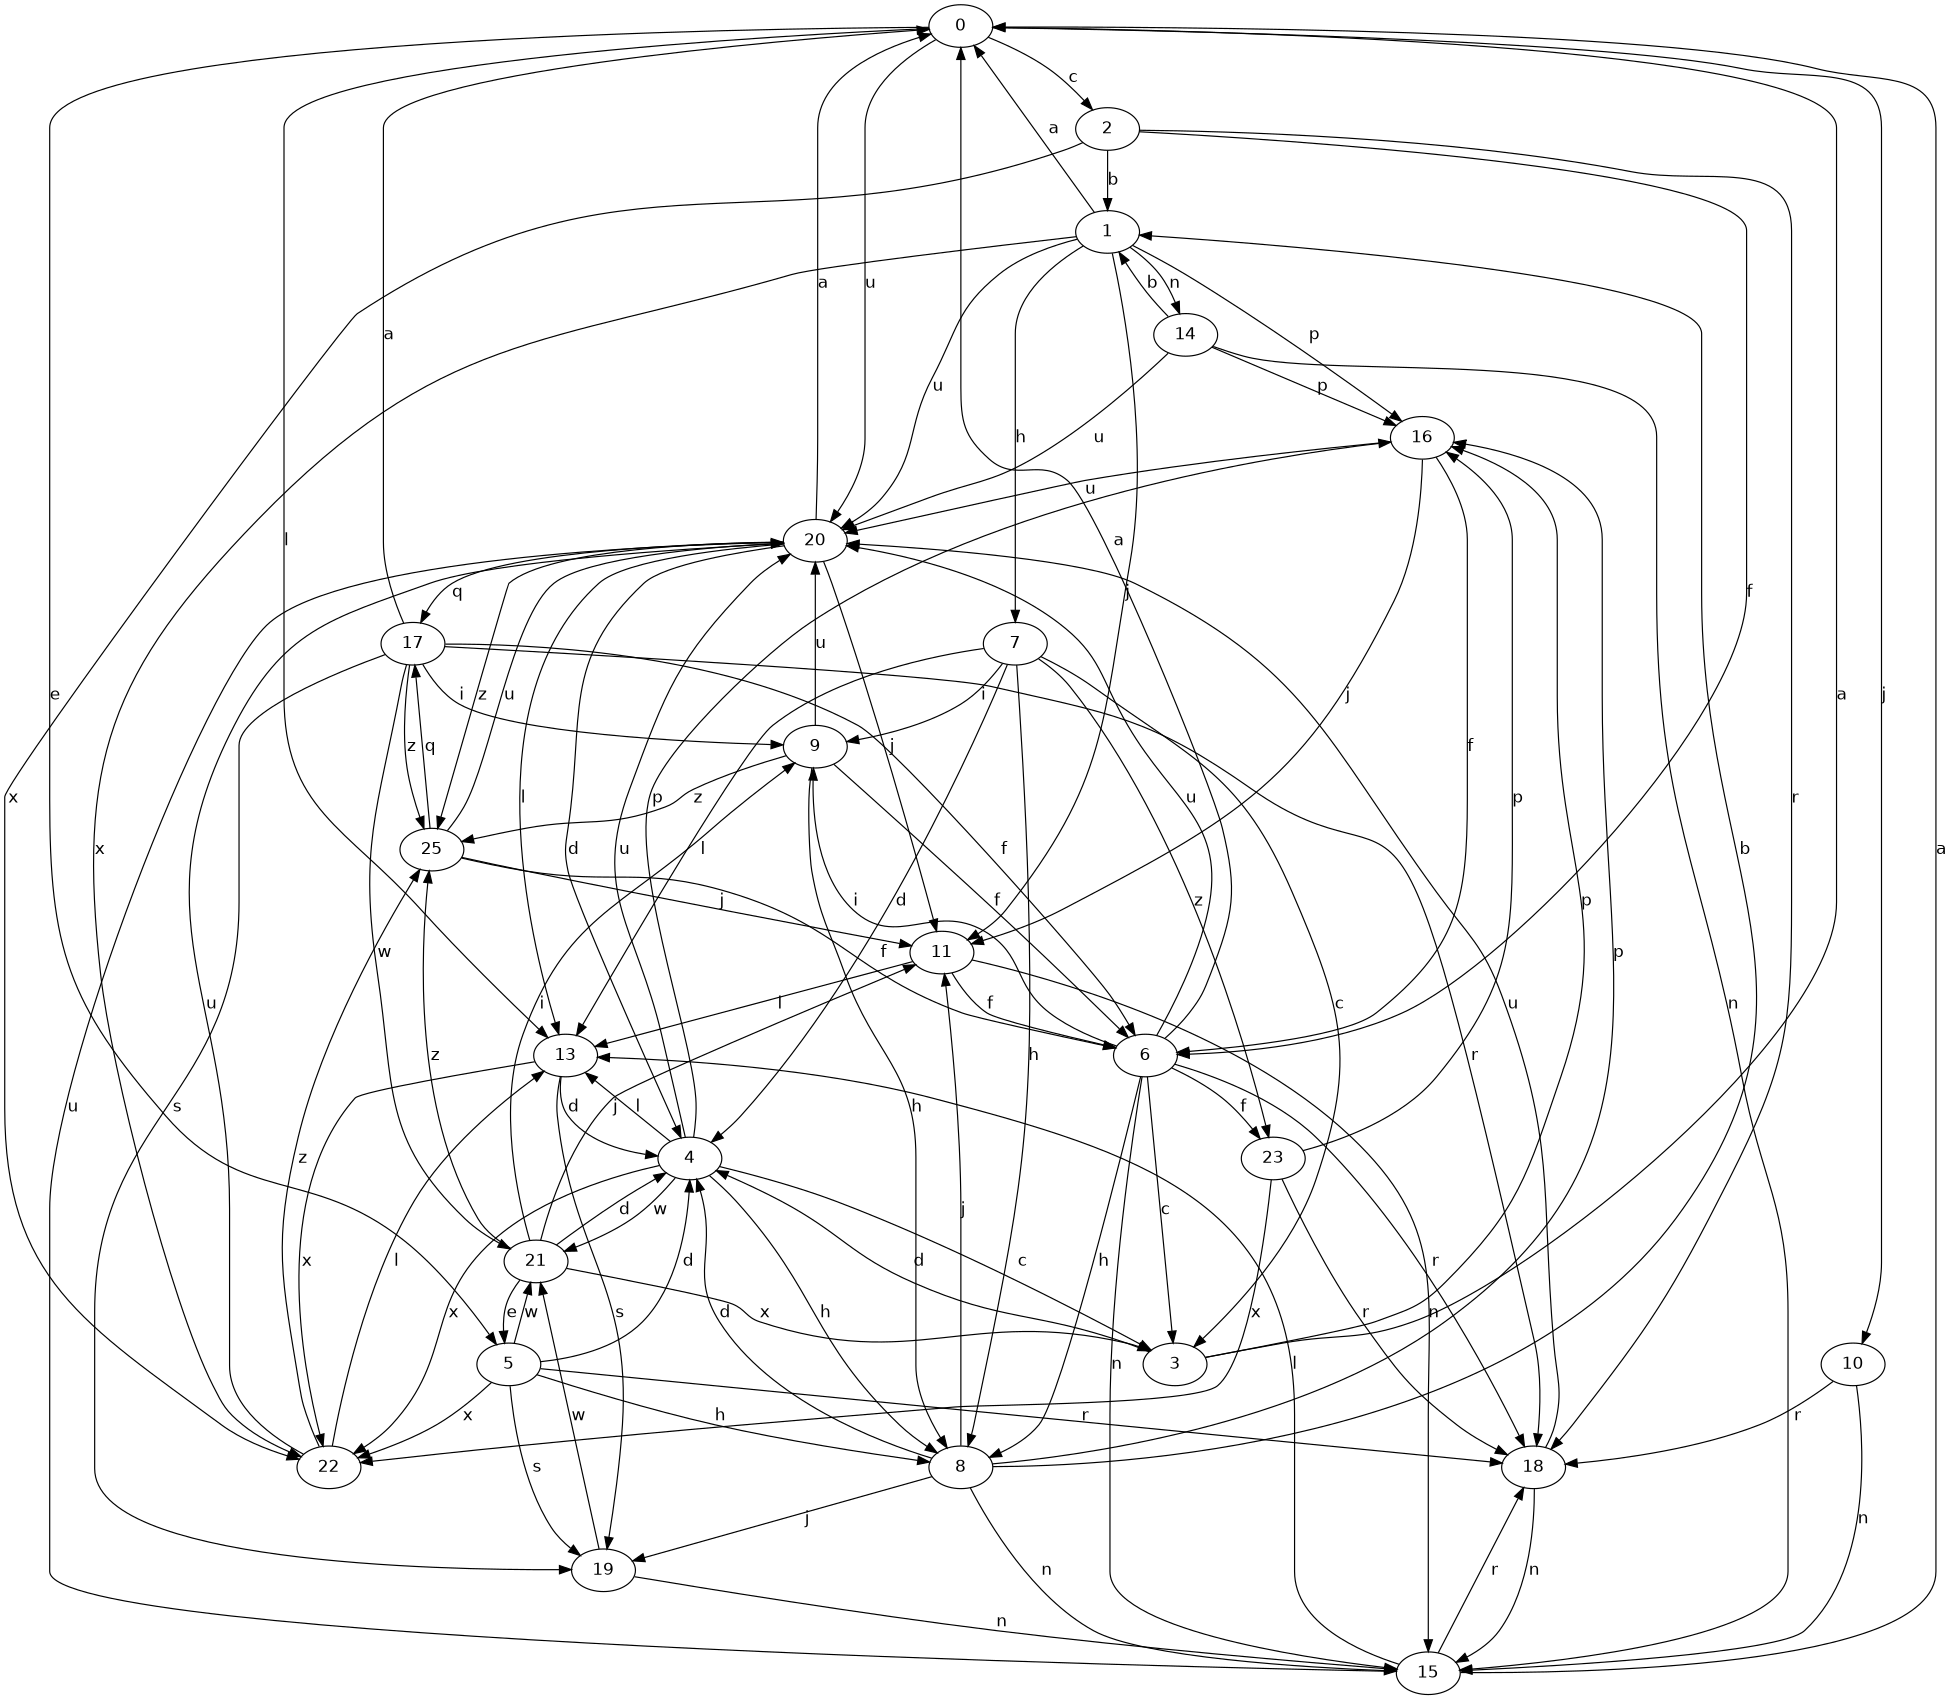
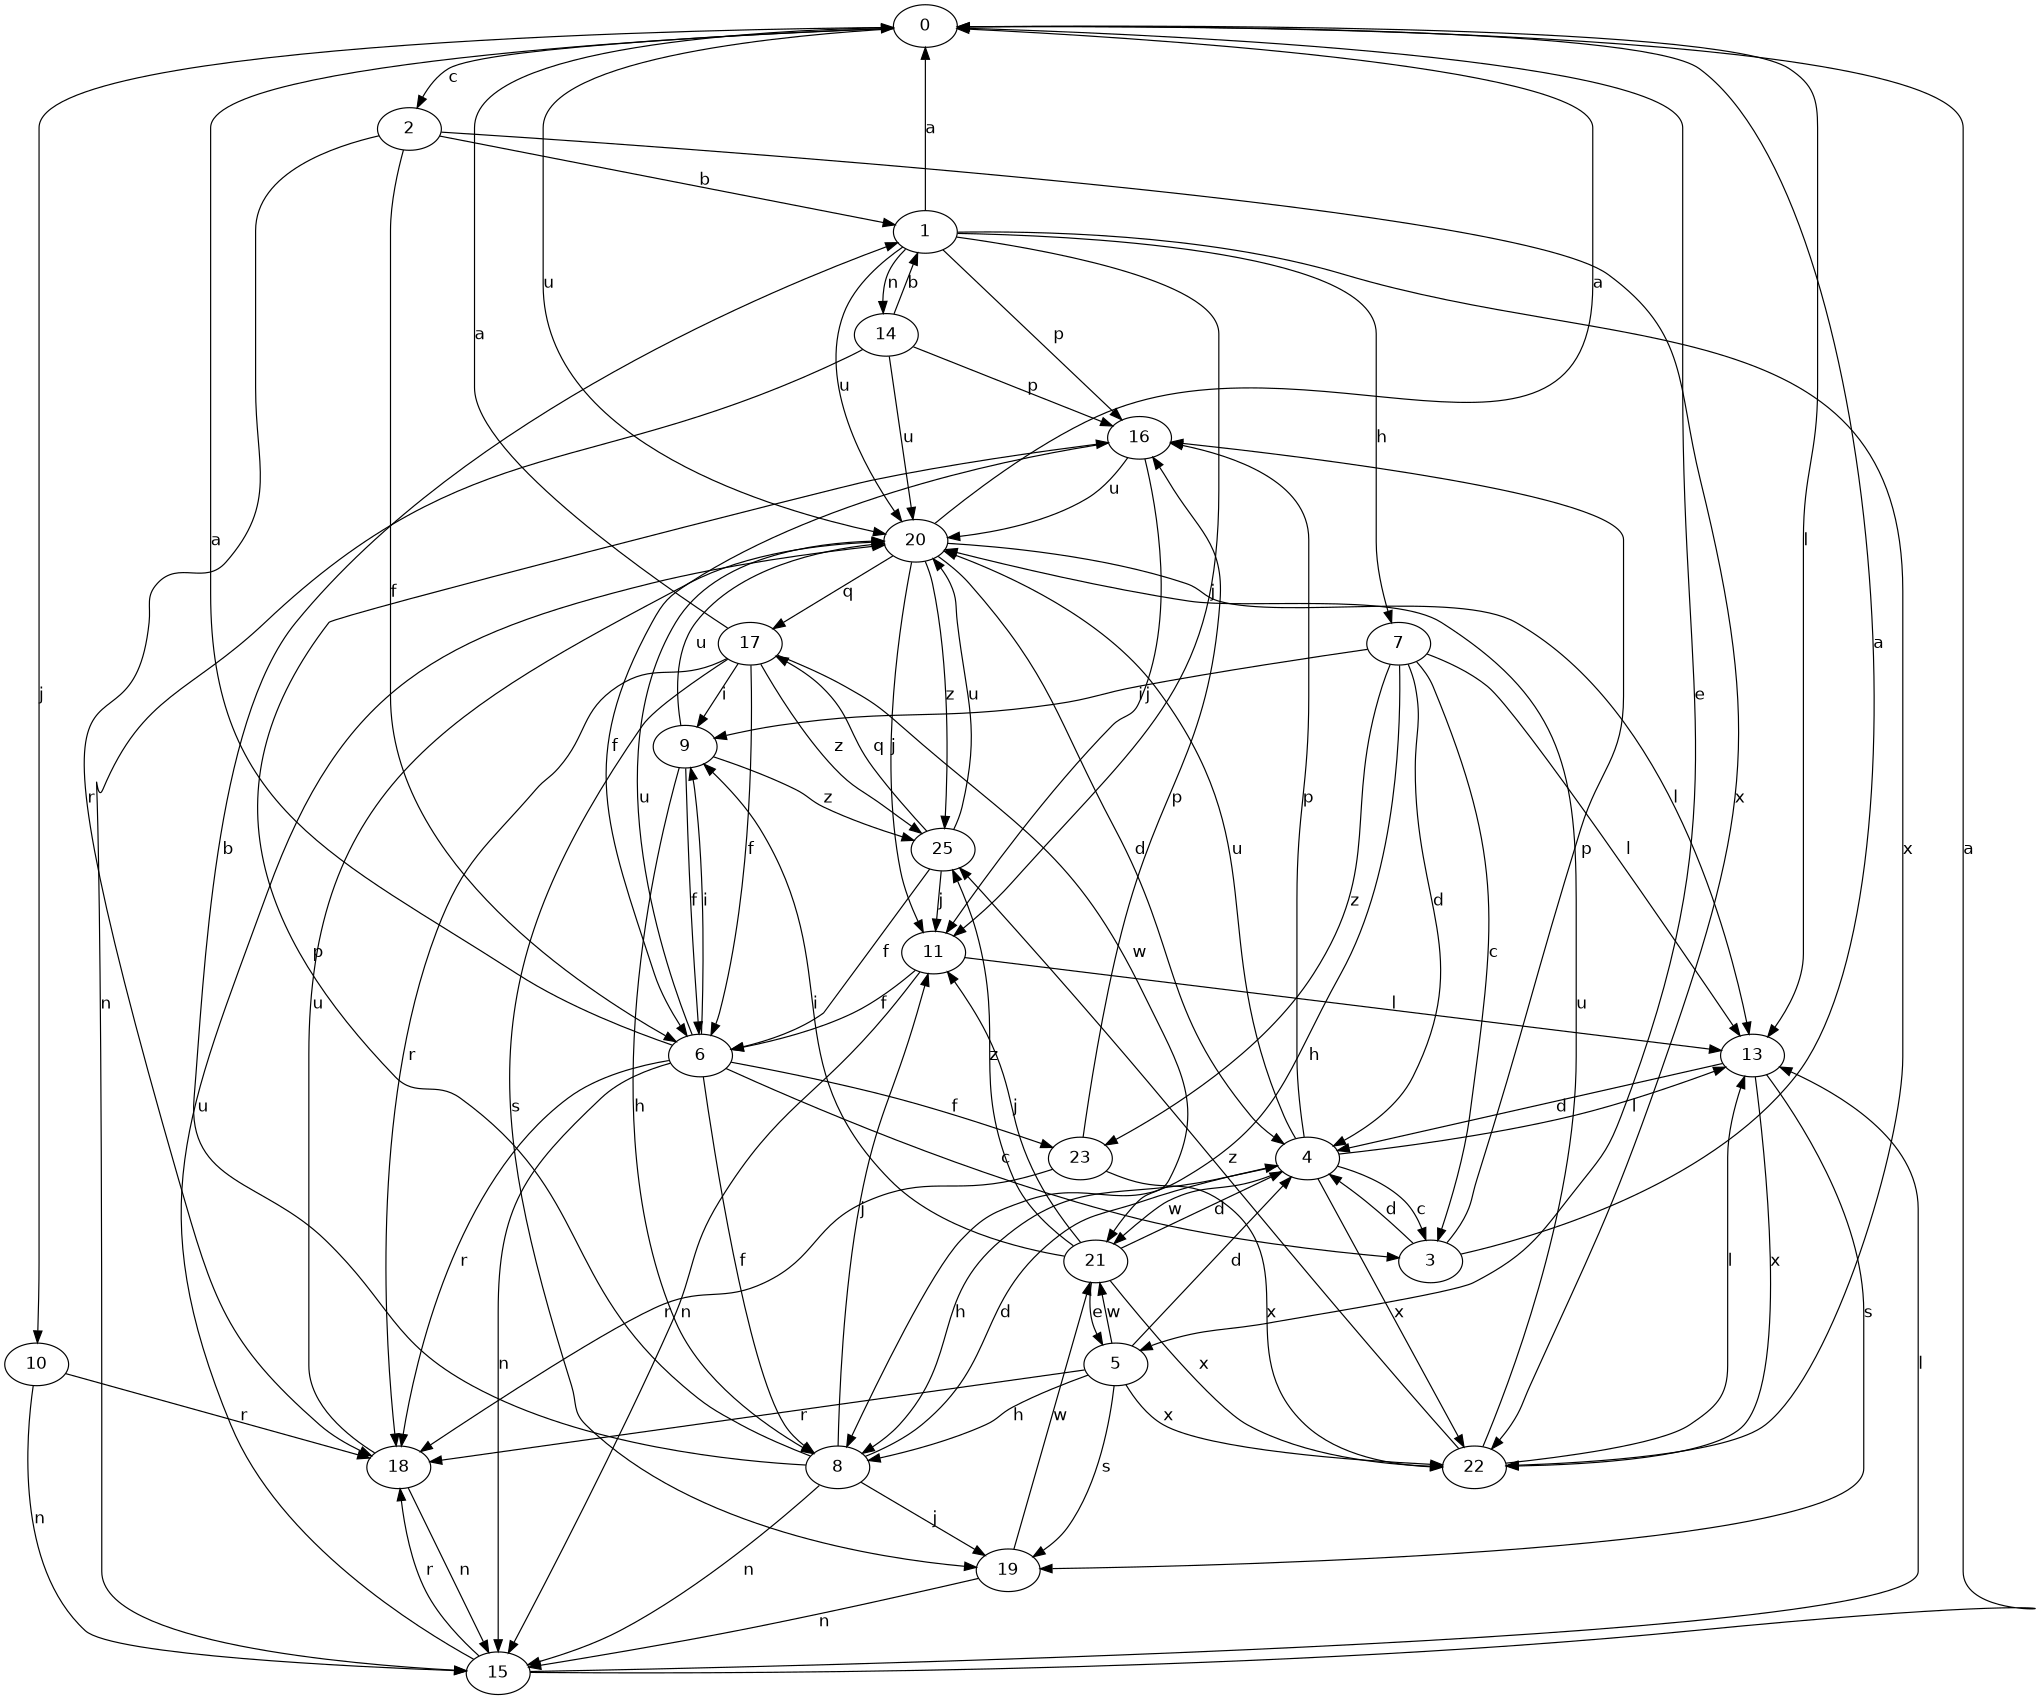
edge "6" -> "8": label "h" -> "f"
edge "21" -> "3": now "21" -> "22"
